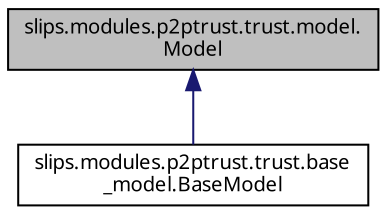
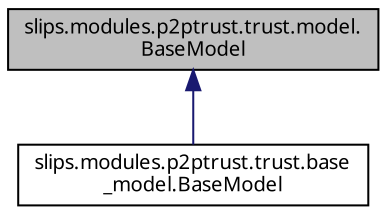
node "slips.modules.p2ptrust.trust.model. Model": label "slips.modules.p2ptrust.trust.model. Model" -> "slips.modules.p2ptrust.trust.model. BaseModel"
